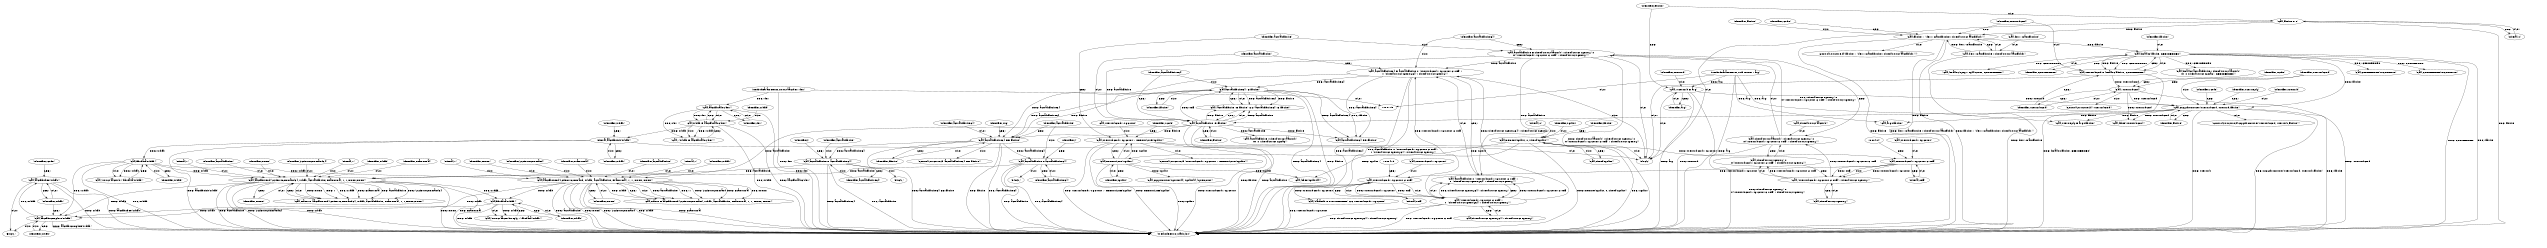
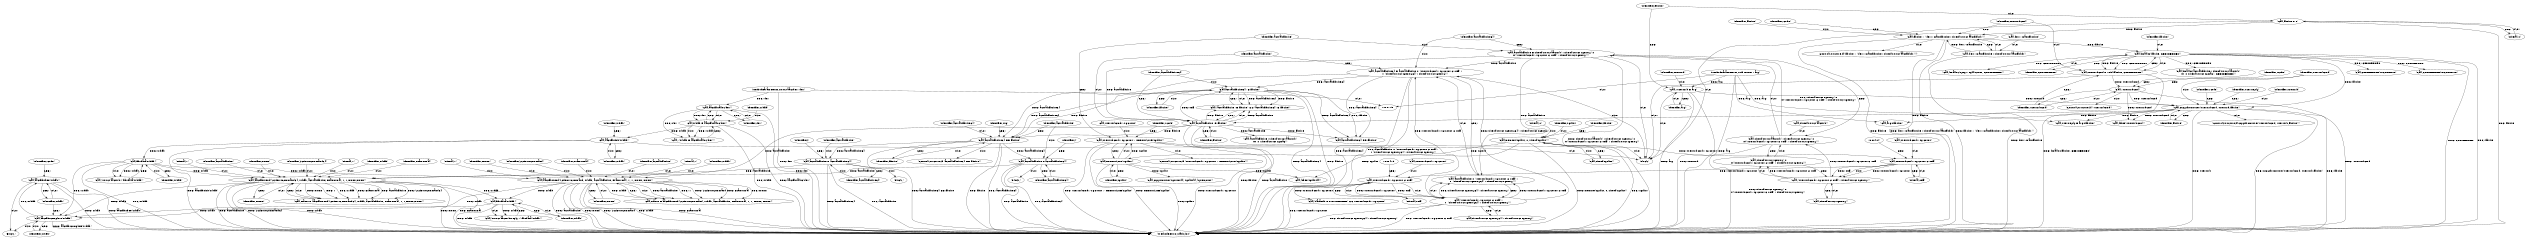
node "(Call,user_srbcmd = kmalloc(fibsize, GFP_KERNEL))": label "(Call,user_srbcmd = kmalloc(fibsize, GFP_KERNEL))" -> "(Call,user_srbcmd = void(fibsize, GFP_KERNEL))"
node "(Literal,aac_fib_init(srbfib))": label "(Literal,aac_fib_init(srbfib))" -> "(Call,aac_fib_init(srbfib))"
